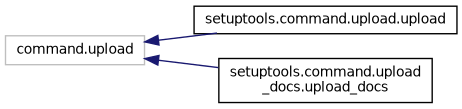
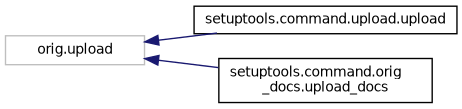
node "command.upload": label "command.upload" -> "orig.upload"
node "setuptools.command.upload _docs.upload_docs": label "setuptools.command.upload _docs.upload_docs" -> "setuptools.command.orig _docs.upload_docs"
